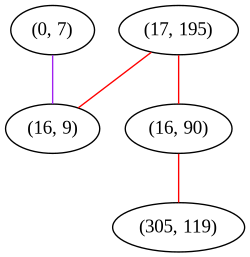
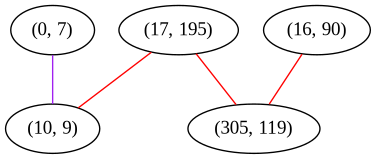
edge "(17, 195)" -- "(16, 90)": now "(17, 195)" -- "(305, 119)"
node "(16, 9)": label "(16, 9)" -> "(10, 9)"
